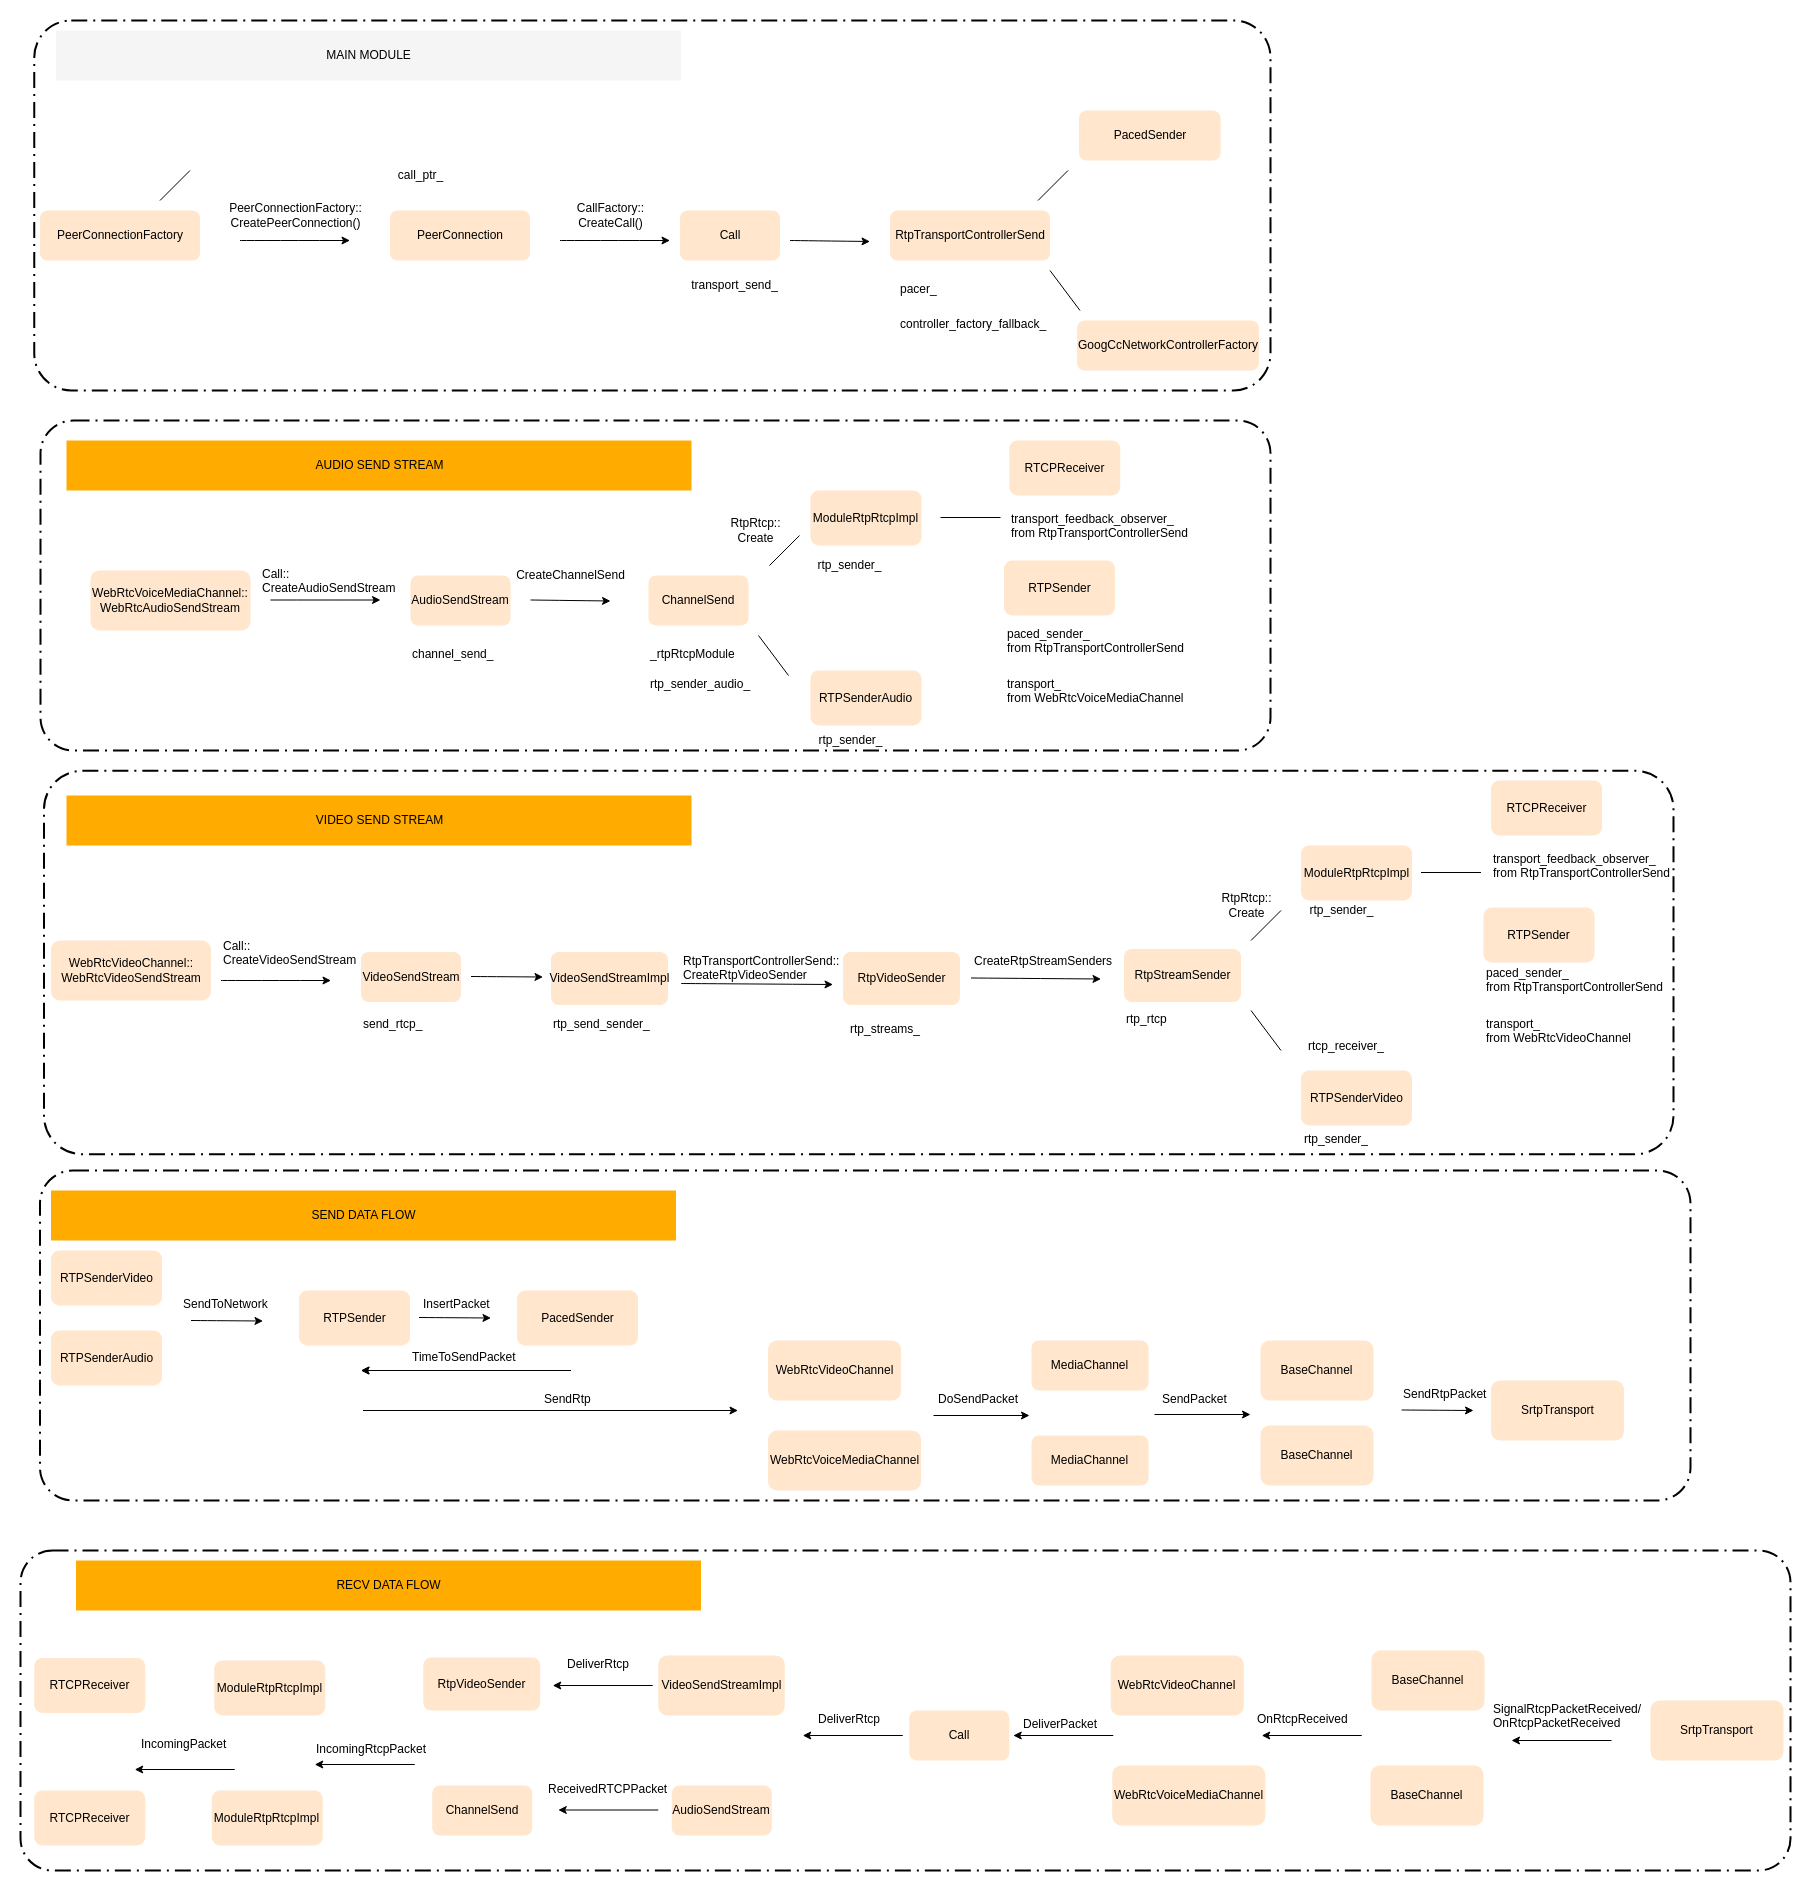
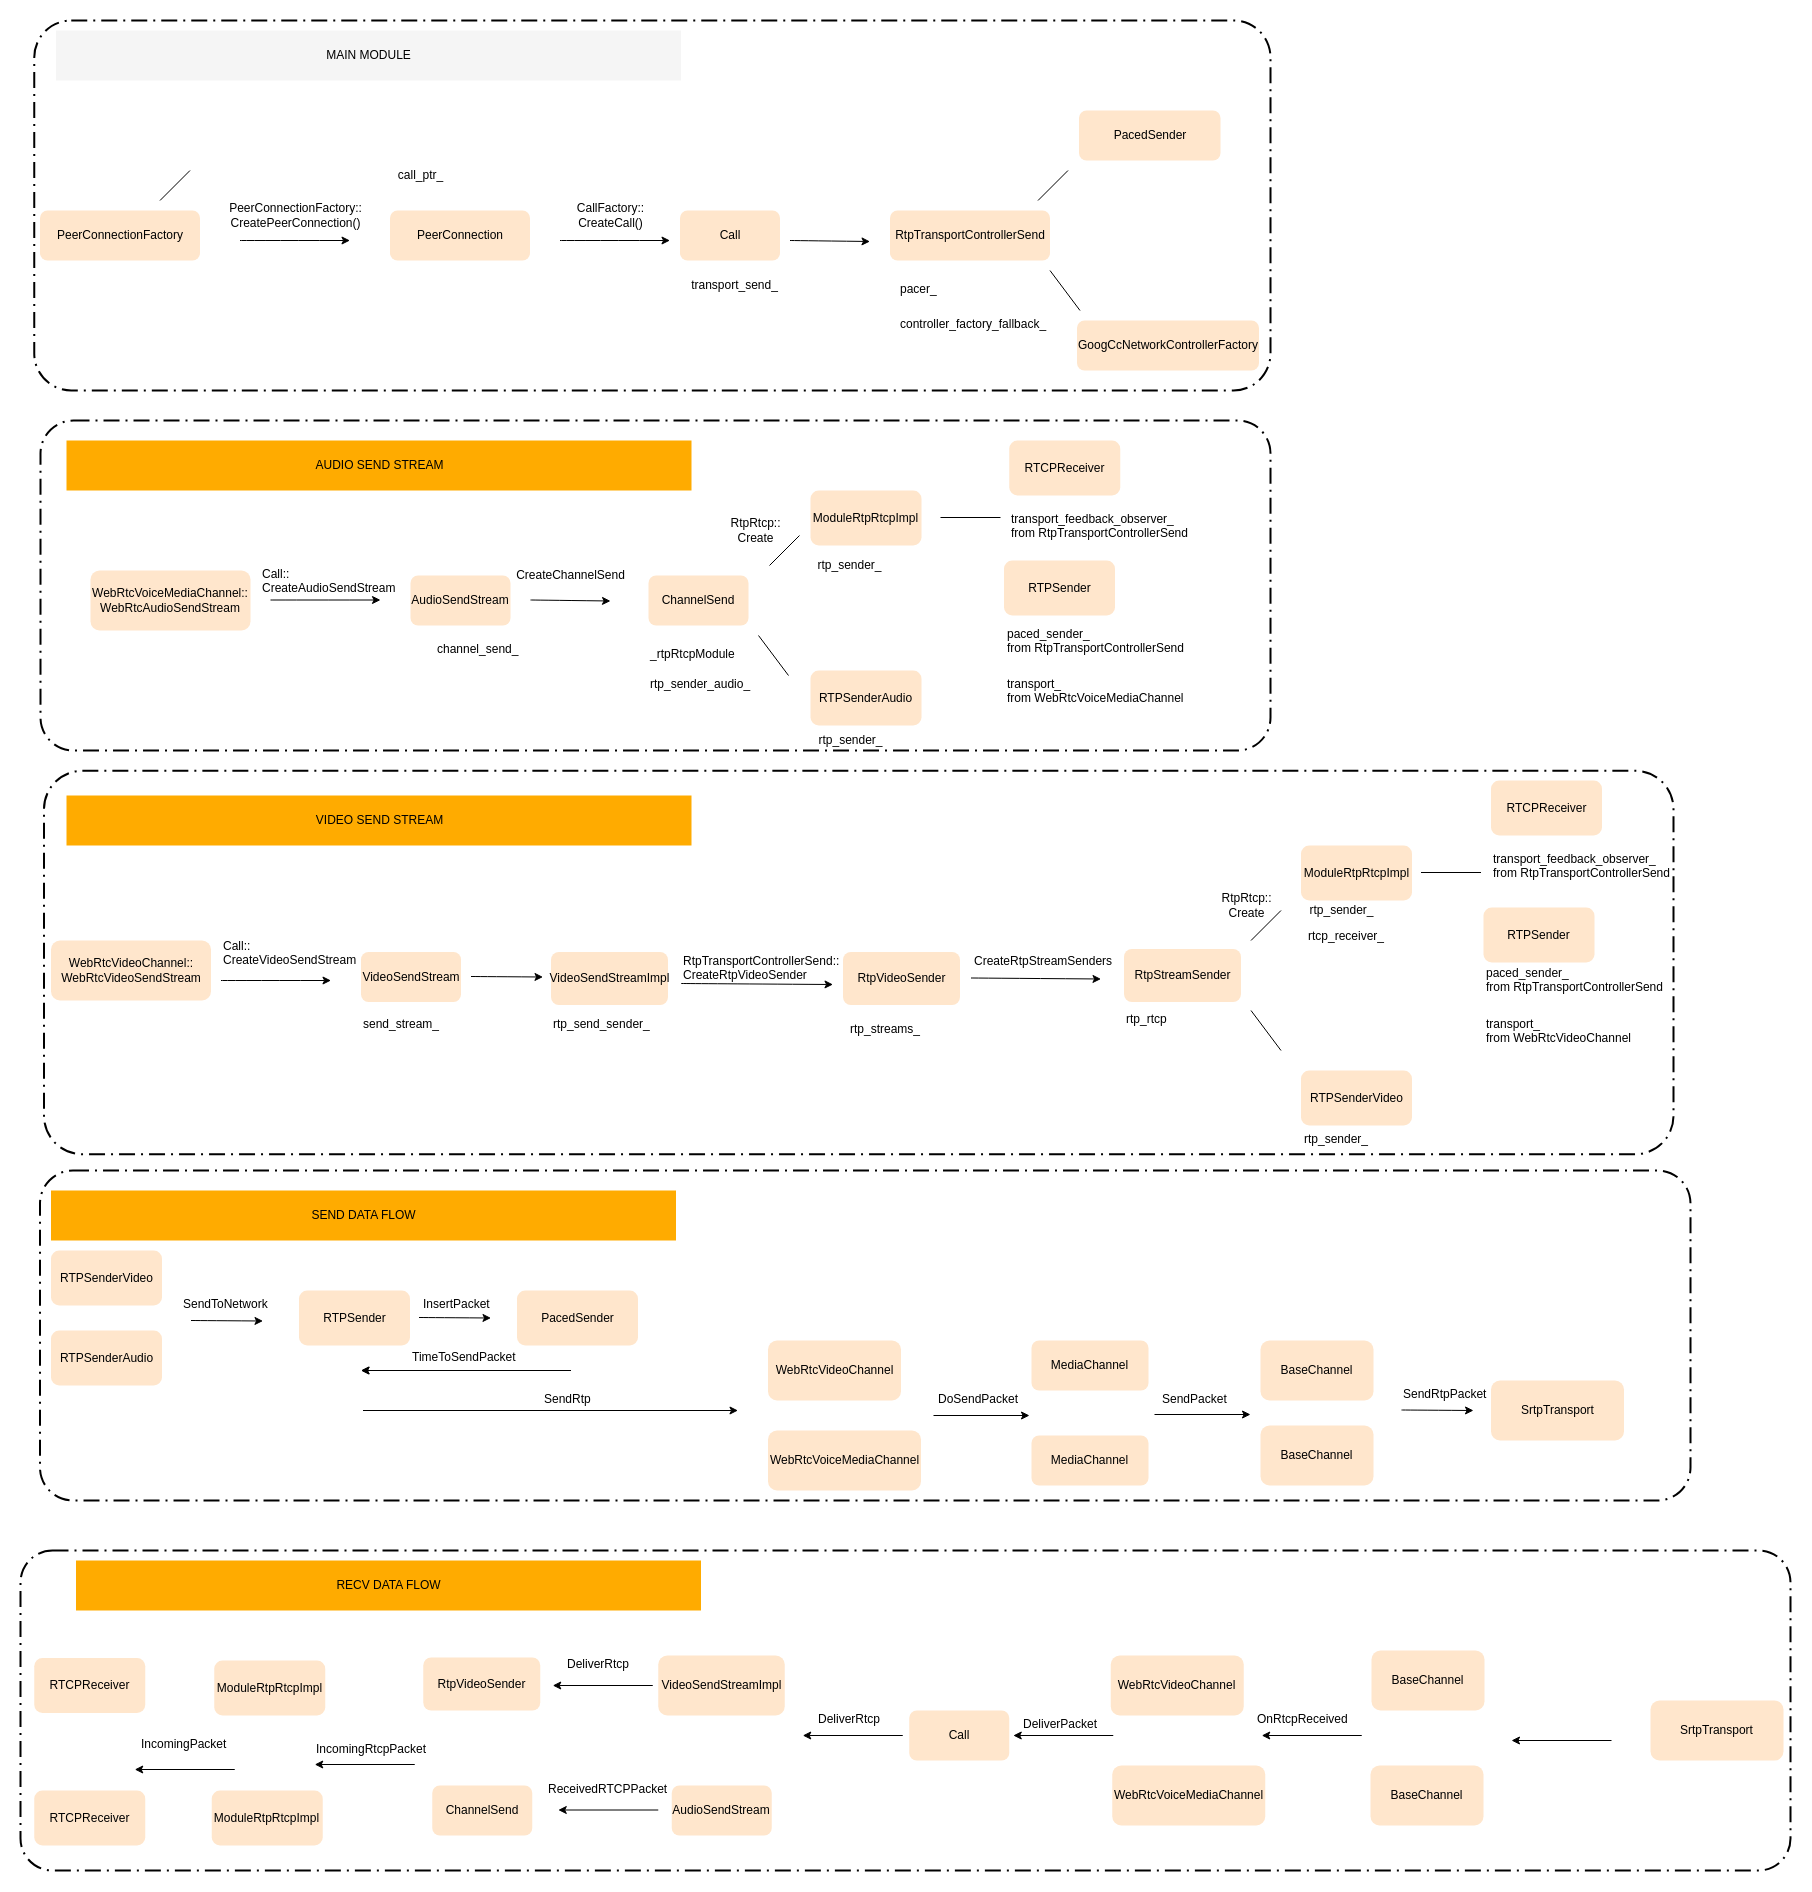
node "channel_send_": moved (466, 656) -> (491, 651)
node "send_rtcp_": label "send_rtcp_" -> "send_stream_"
node "rtcp_receiver_": moved (1357, 1047) -> (1357, 937)
node "SignalRtcpPacketReceived/ OnRtcpPacketReceived": removed
